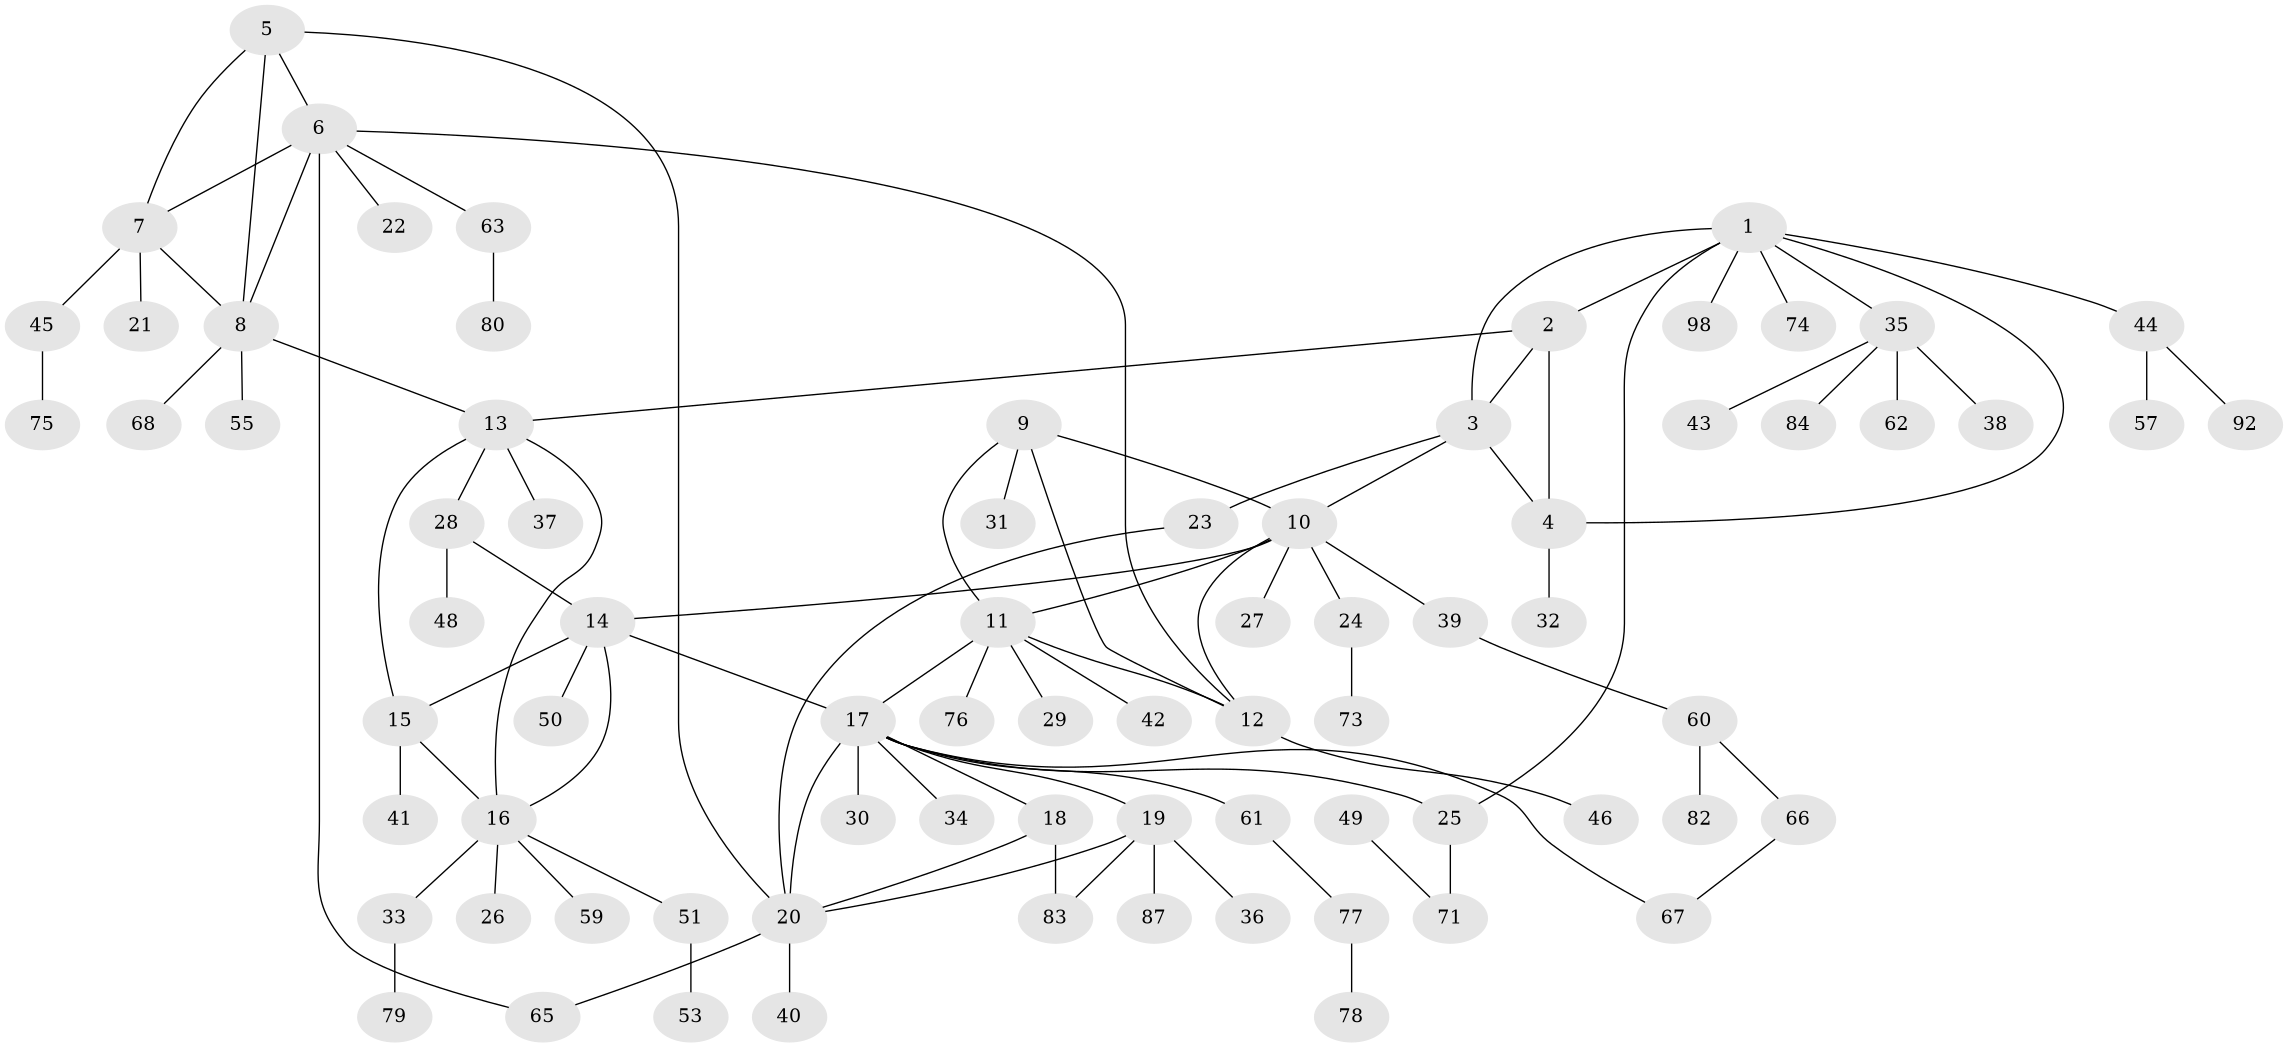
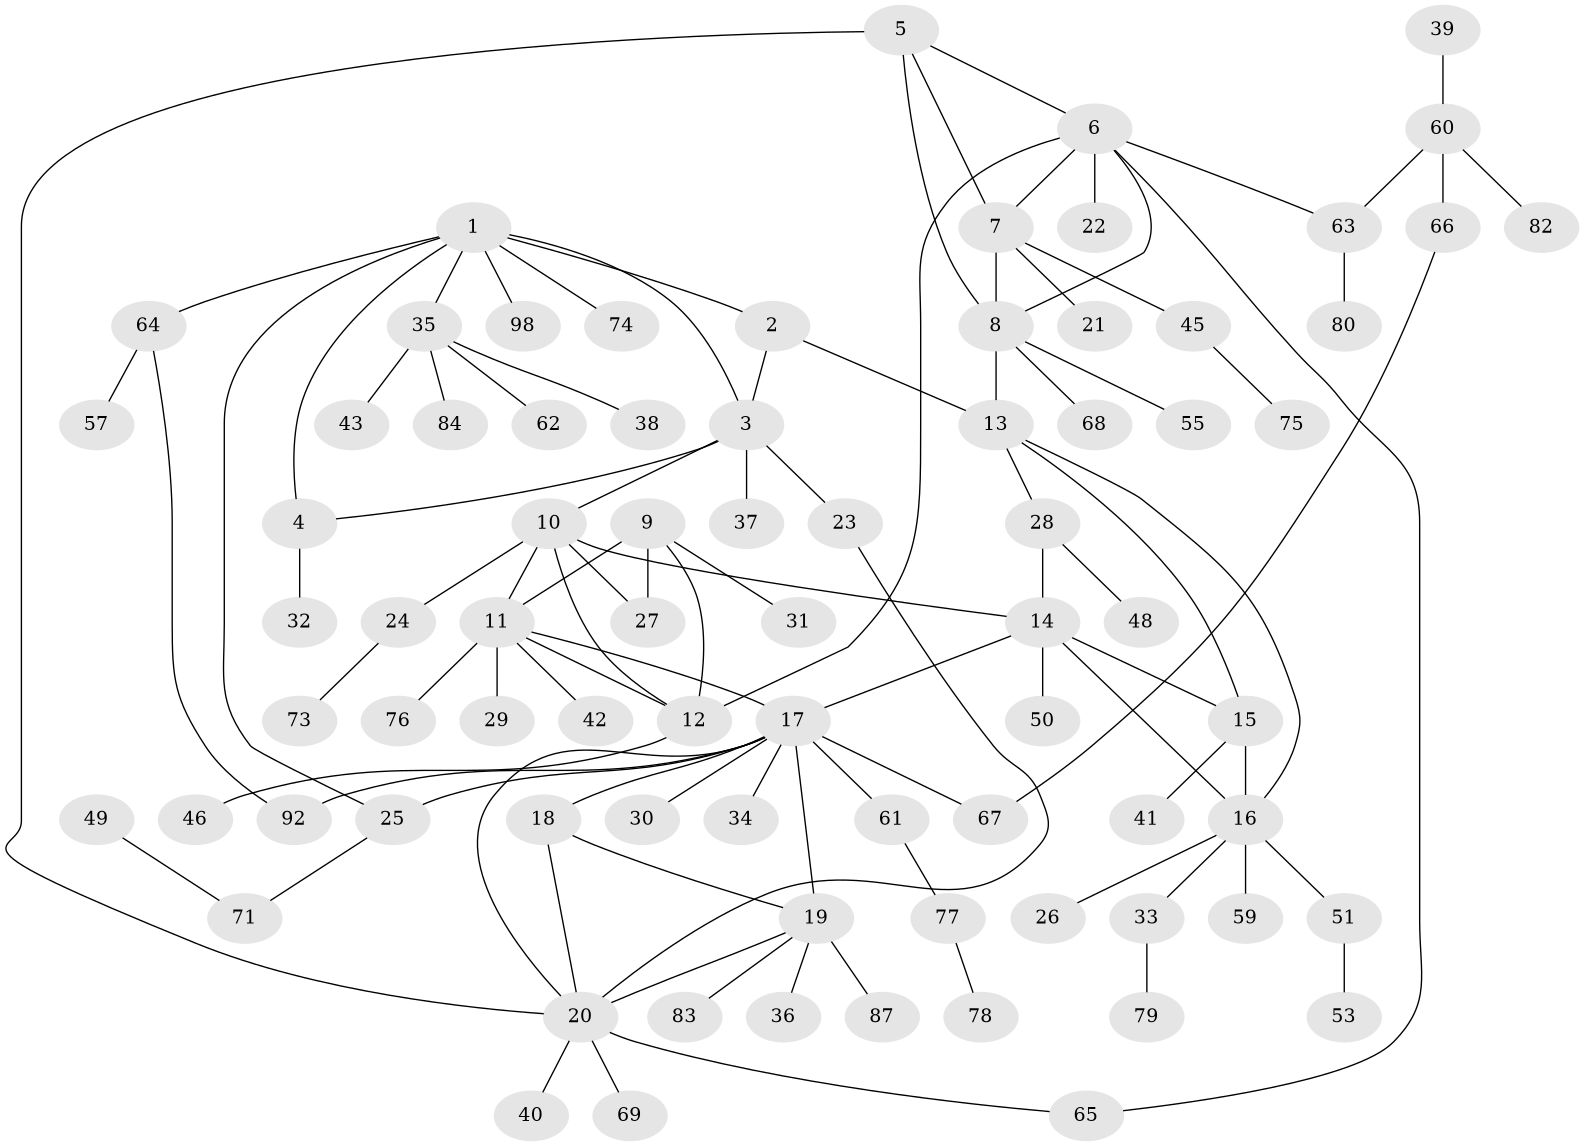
edge "60" -- "63": added
node "44": label "44" -> "64"
edge "2" -- "4": removed
edge "9" -- "10": now "9" -- "27"
edge "13" -- "37": now "3" -- "37"
edge "10" -- "39": removed
edge "17" -- "92": added
edge "18" -- "83": now "18" -- "19"
node "69": added
